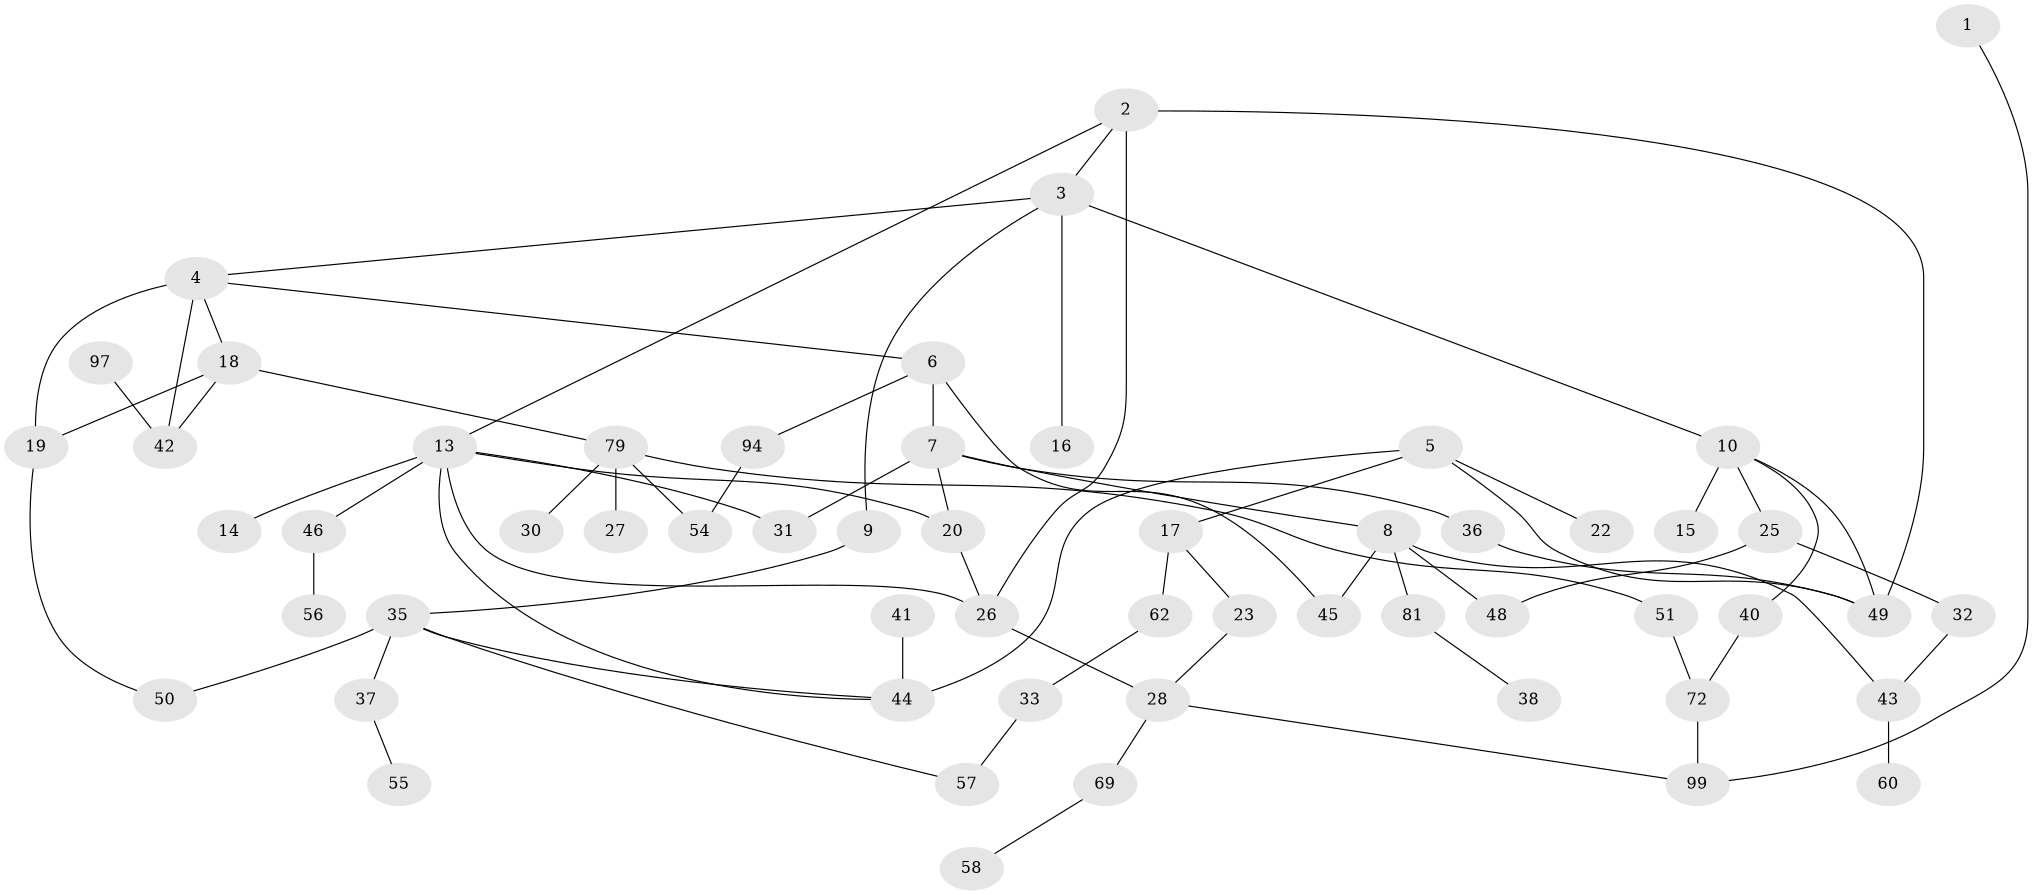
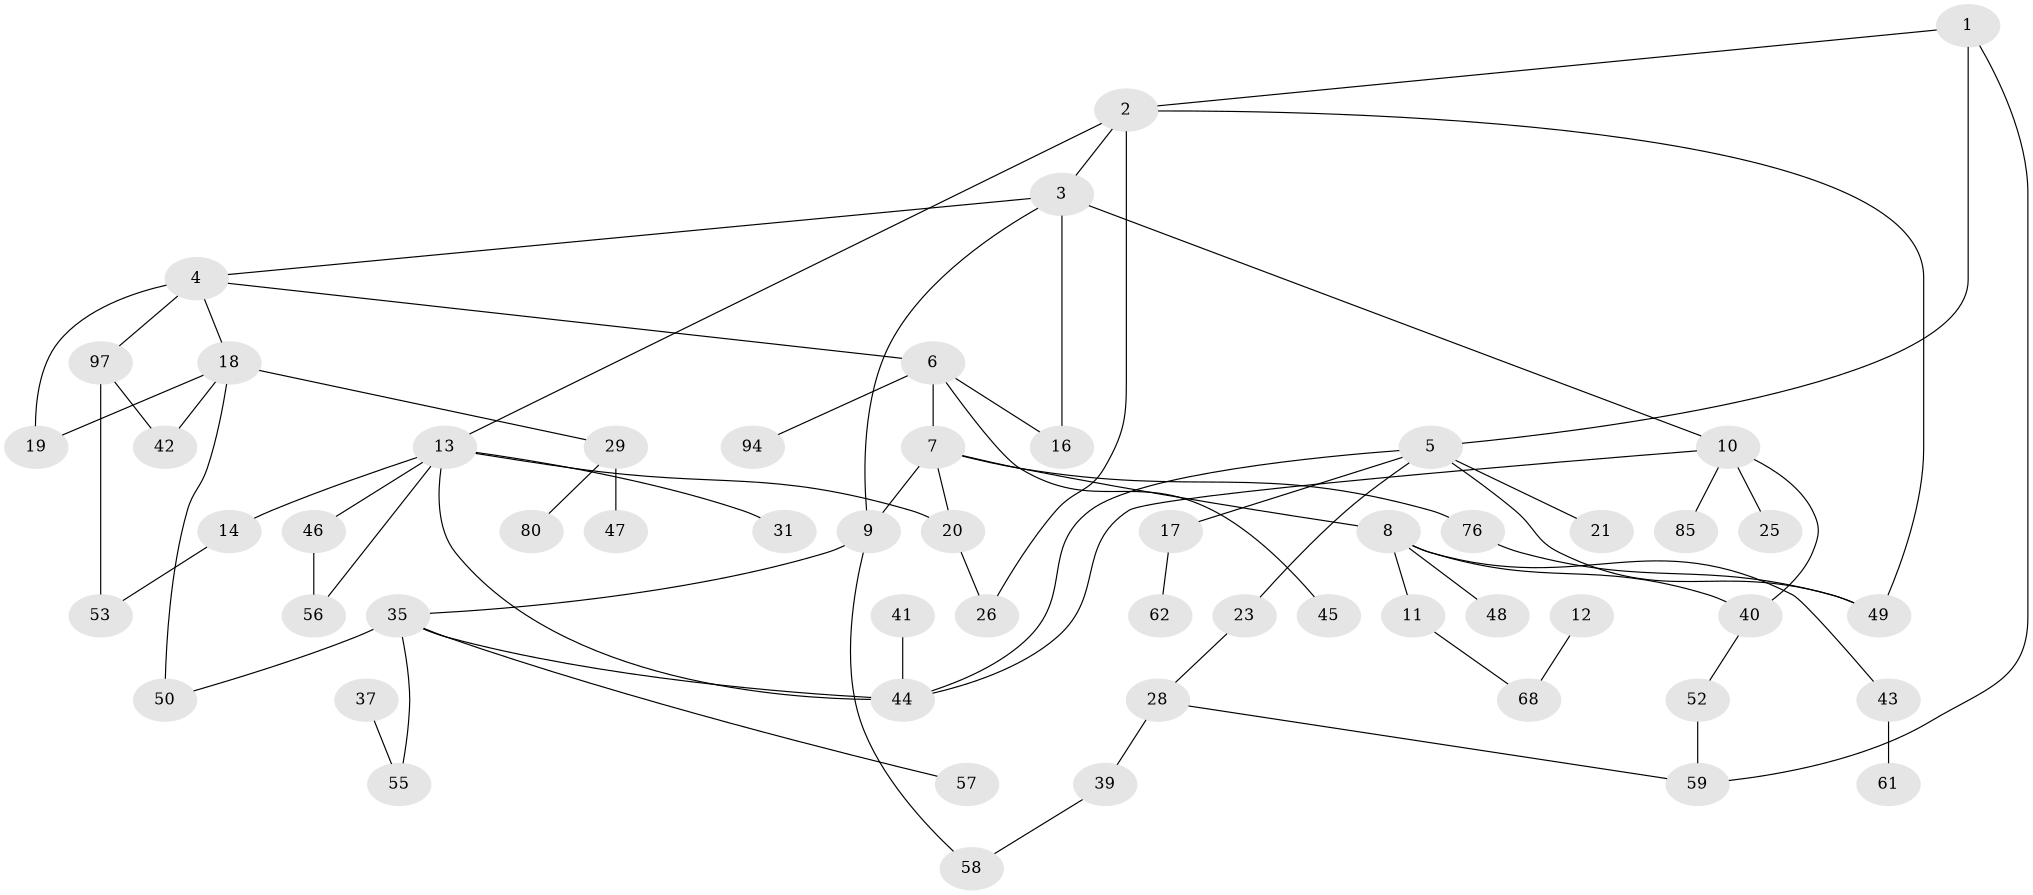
edge "1" -- "2": added
edge "4" -- "42": now "4" -- "97"
edge "1" -- "5": added
edge "6" -- "16": added
node "79": label "79" -> "29"
edge "7" -- "31": now "7" -- "9"
edge "10" -- "49": now "10" -- "44"
node "30": label "30" -> "80"
node "27": label "27" -> "47"
node "54": removed
node "36": label "36" -> "76"
node "22": label "22" -> "21"
node "15": label "15" -> "85"
edge "17" -- "23": now "5" -- "23"
edge "8" -- "45": now "8" -- "40"
edge "25" -- "48": removed
edge "13" -- "26": now "13" -- "56"
edge "19" -- "50": now "18" -- "50"
node "53": added
node "81": label "81" -> "11"
node "12": added
node "51": removed
node "32": removed
edge "35" -- "37": now "35" -- "55"
edge "26" -- "28": removed
node "33": removed
node "38": label "38" -> "68"
node "72": label "72" -> "52"
edge "9" -- "58": added
node "69": label "69" -> "39"
node "99": label "99" -> "59"
node "60": label "60" -> "61"
